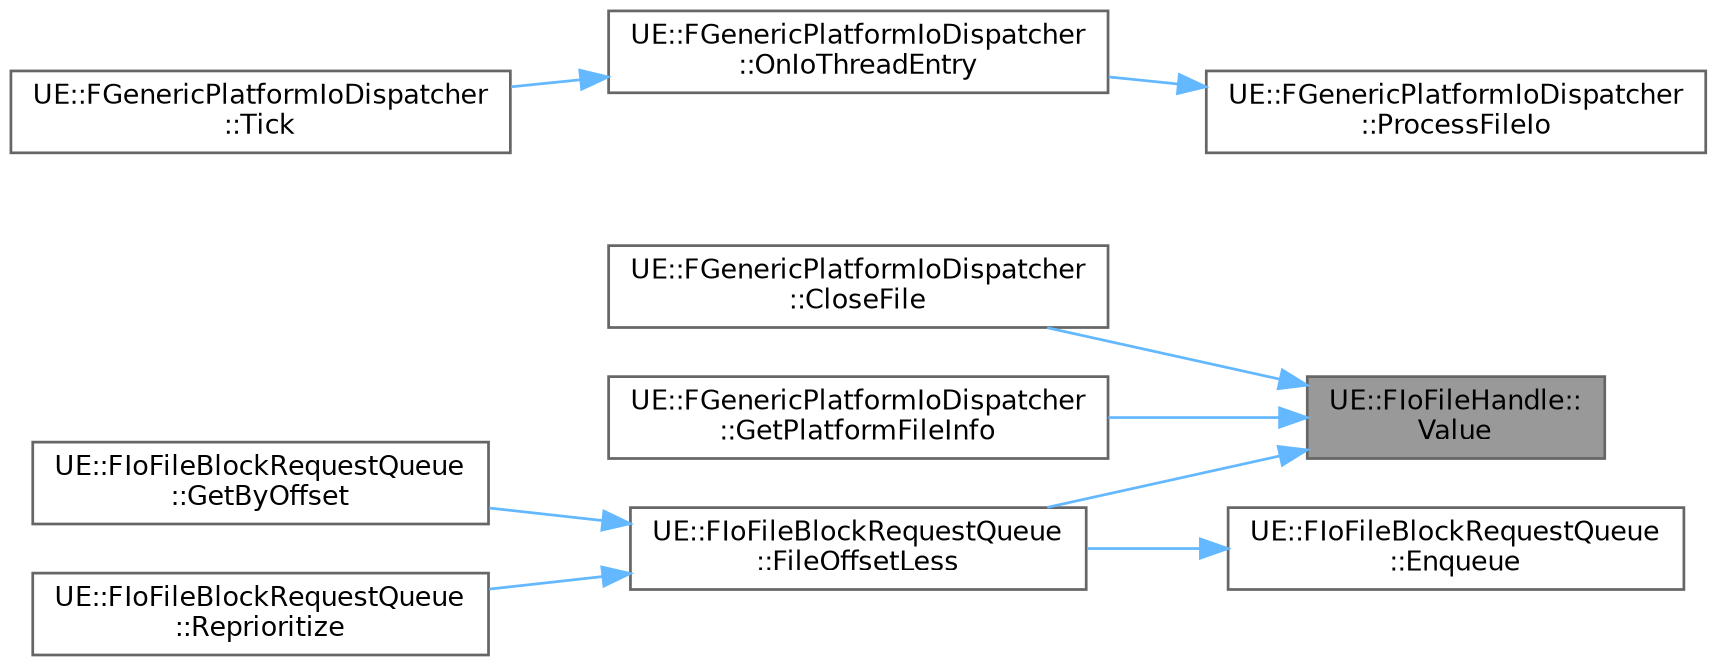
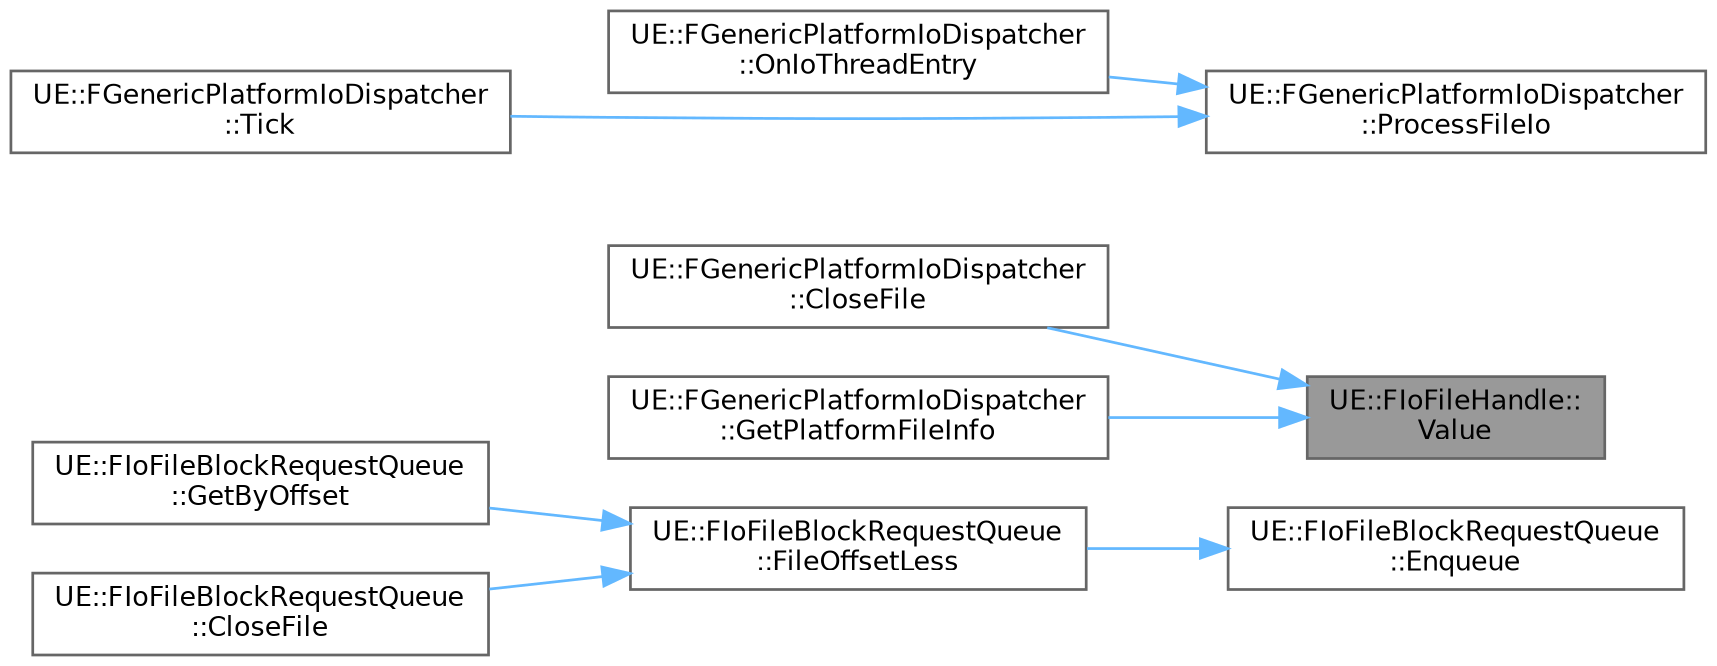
edge "UE::FGenericPlatformIoDispatcher ::Tick" -> "UE::FGenericPlatformIoDispatcher ::OnIoThreadEntry": now "UE::FGenericPlatformIoDispatcher ::Tick" -> "UE::FGenericPlatformIoDispatcher ::ProcessFileIo"
edge "UE::FIoFileBlockRequestQueue ::FileOffsetLess" -> "UE::FIoFileHandle:: Value": removed
node "UE::FIoFileBlockRequestQueue ::Reprioritize": label "UE::FIoFileBlockRequestQueue ::Reprioritize" -> "UE::FIoFileBlockRequestQueue ::CloseFile"
